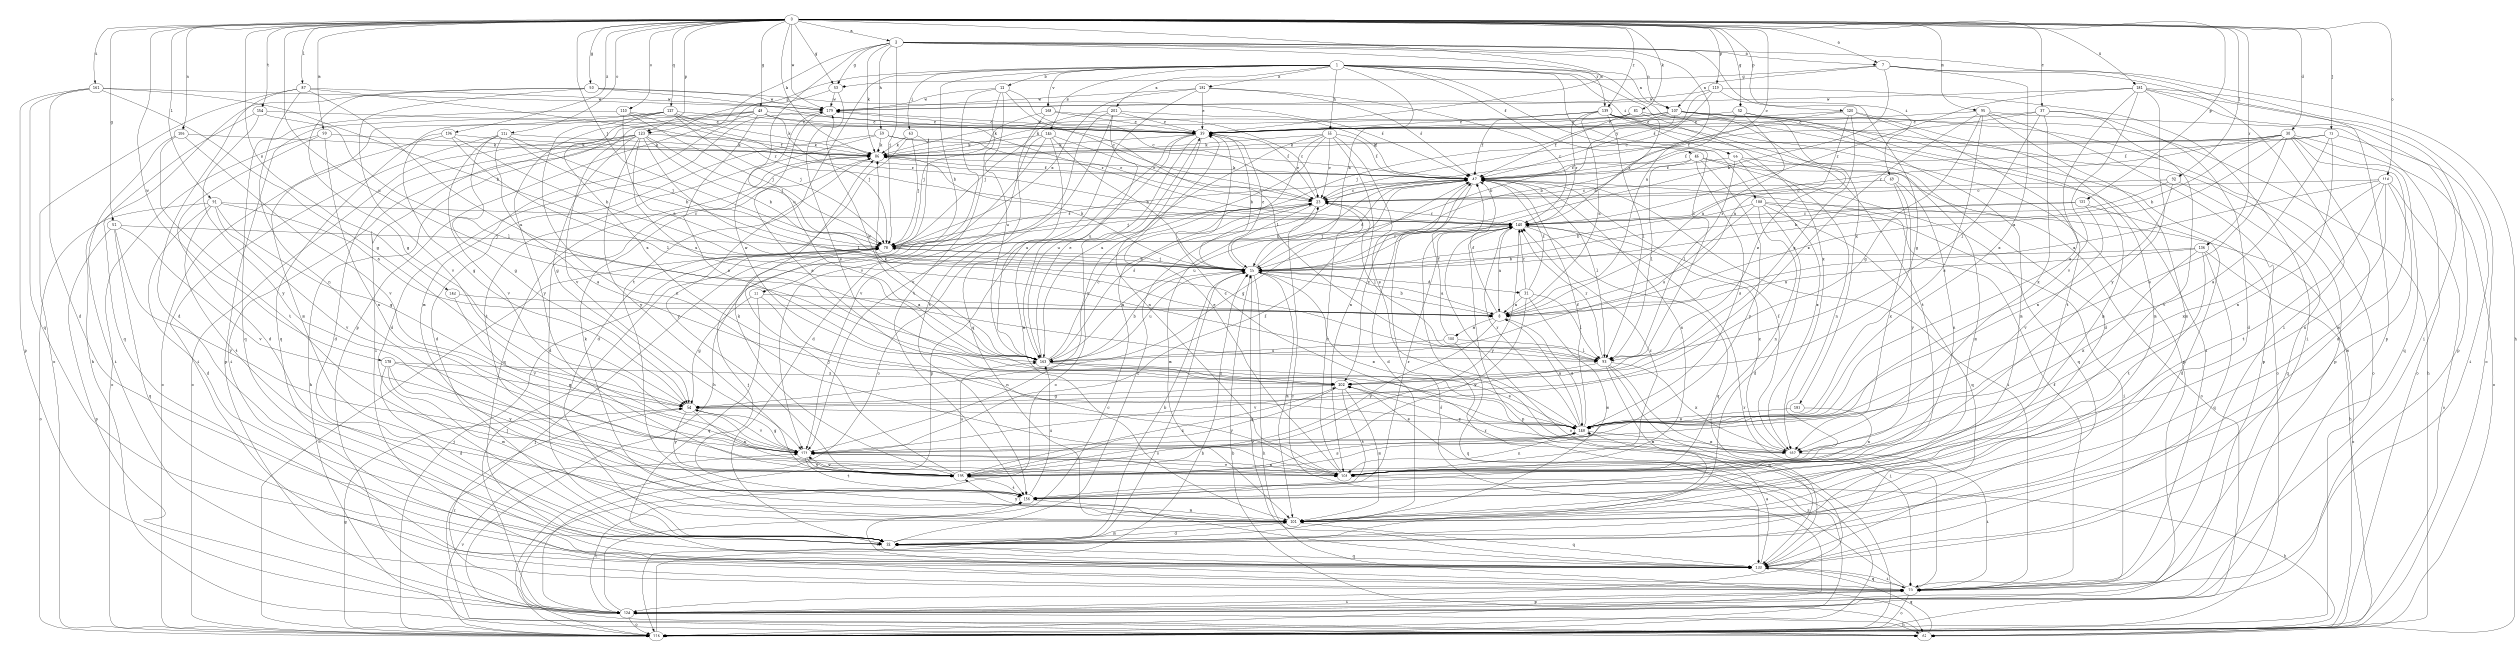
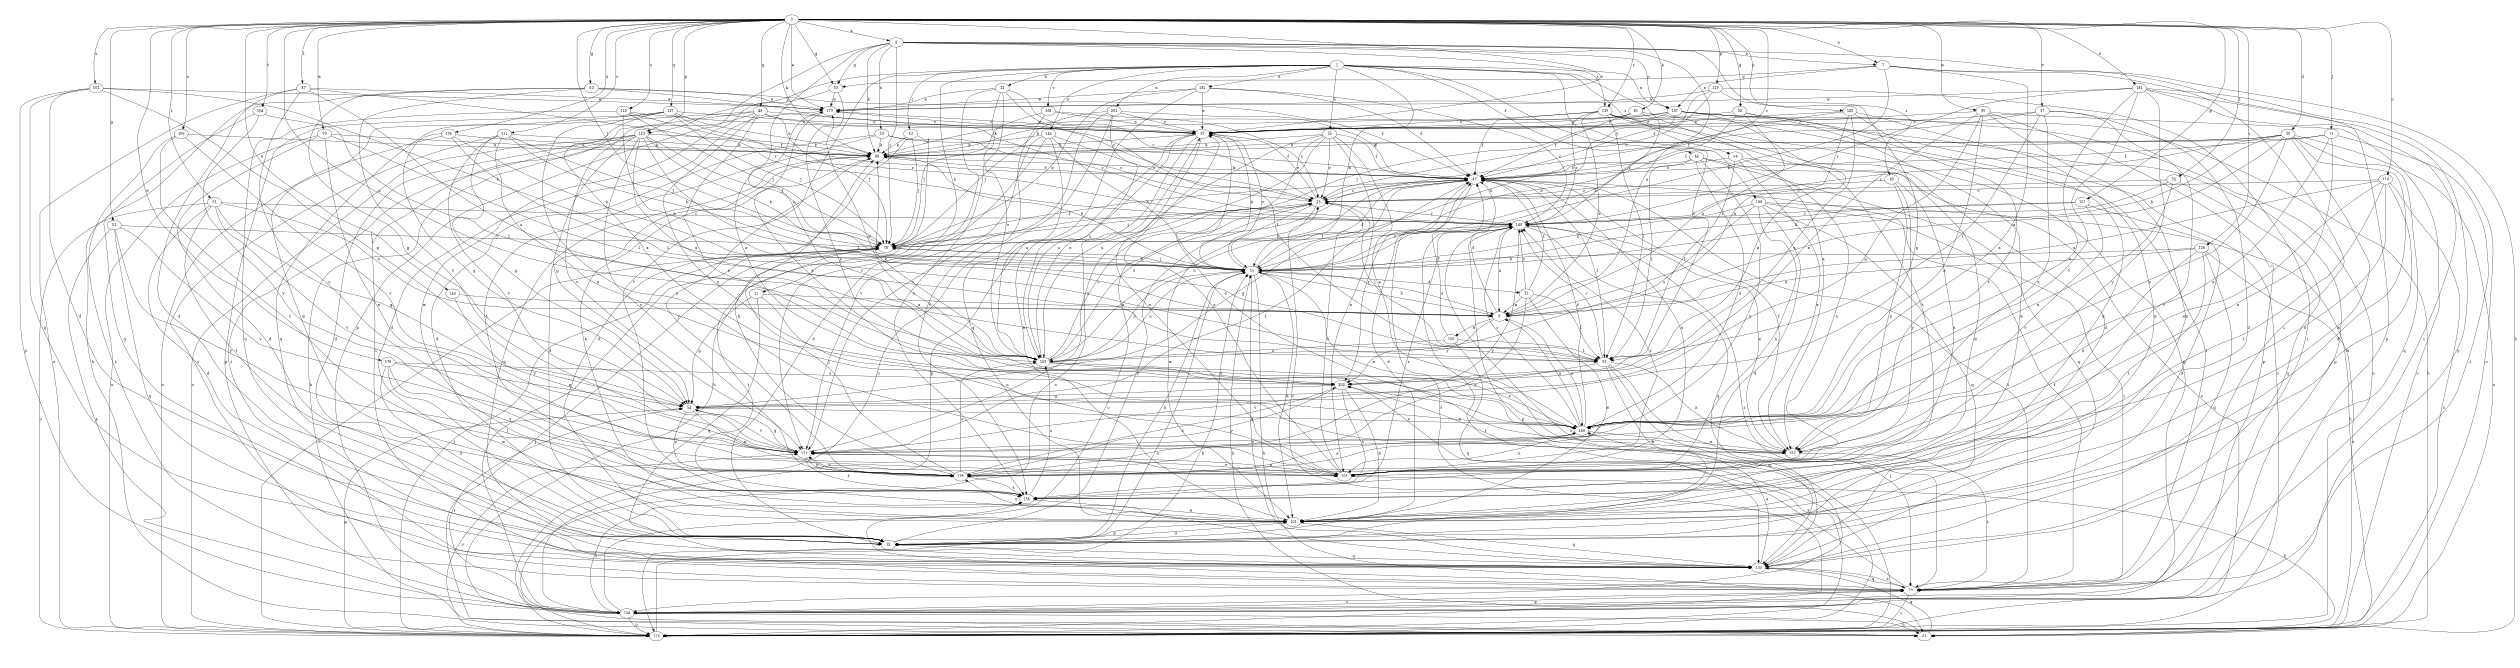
edge "154" -> "39": removed, label "e"
edge "99" -> "93": added, label "l"
edge "48" -> "195": now "48" -> "187"
node "183": removed
edge "8" -> "195": now "8" -> "202"
edge "120" -> "156": now "120" -> "187"
